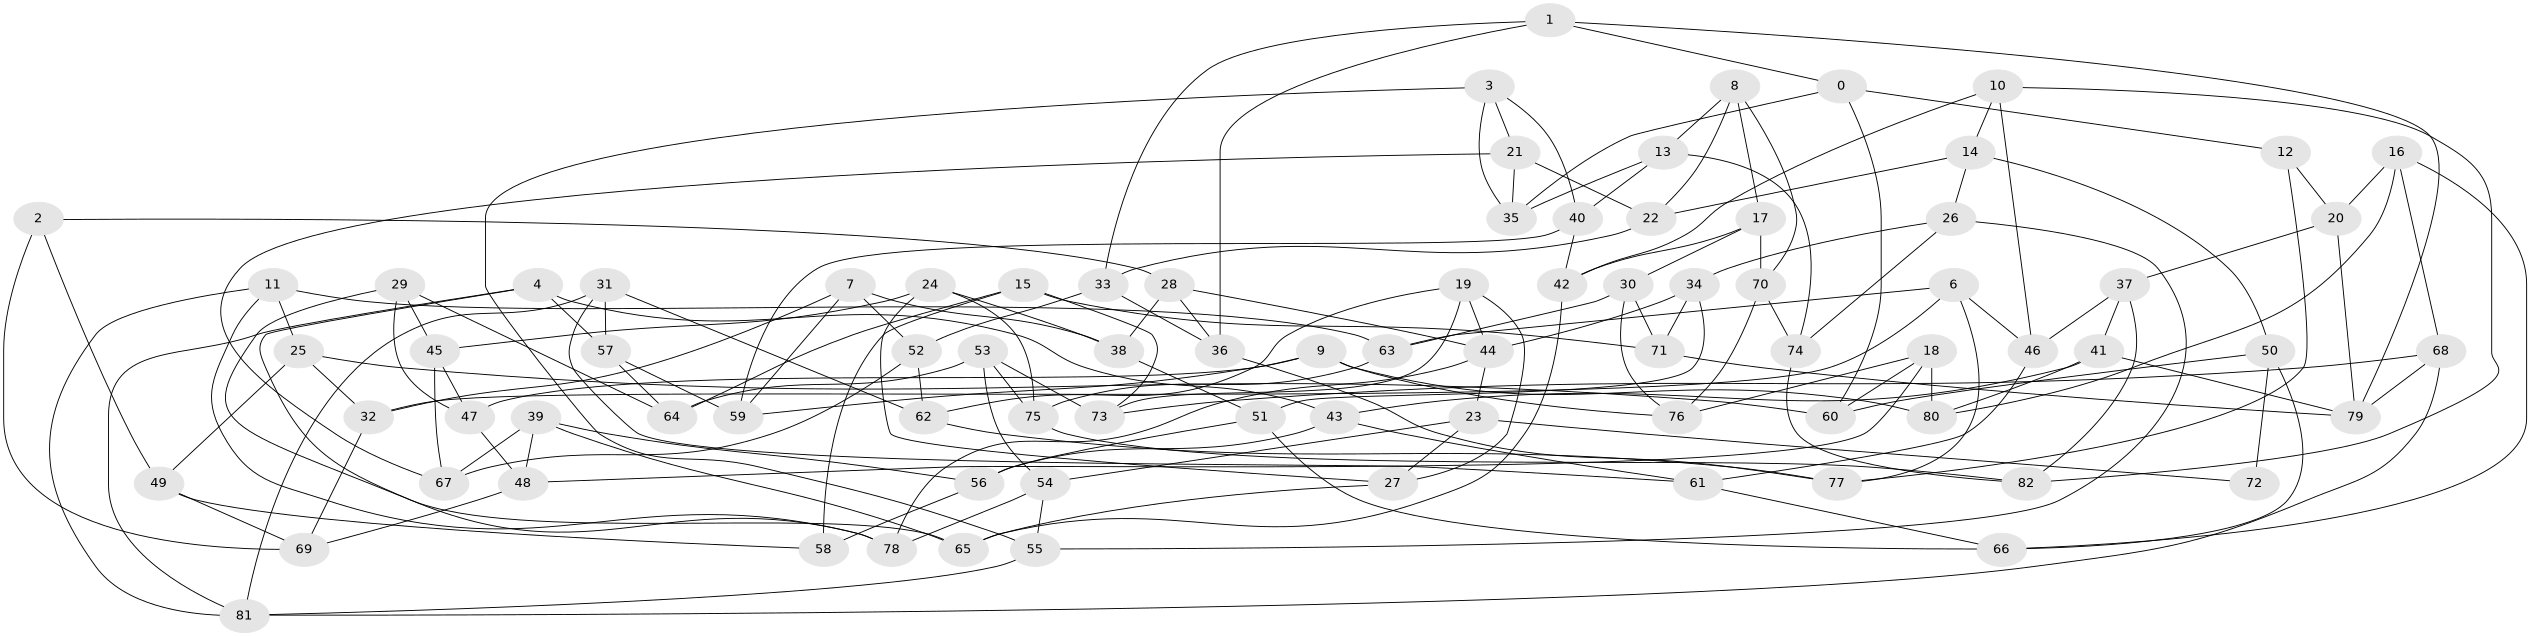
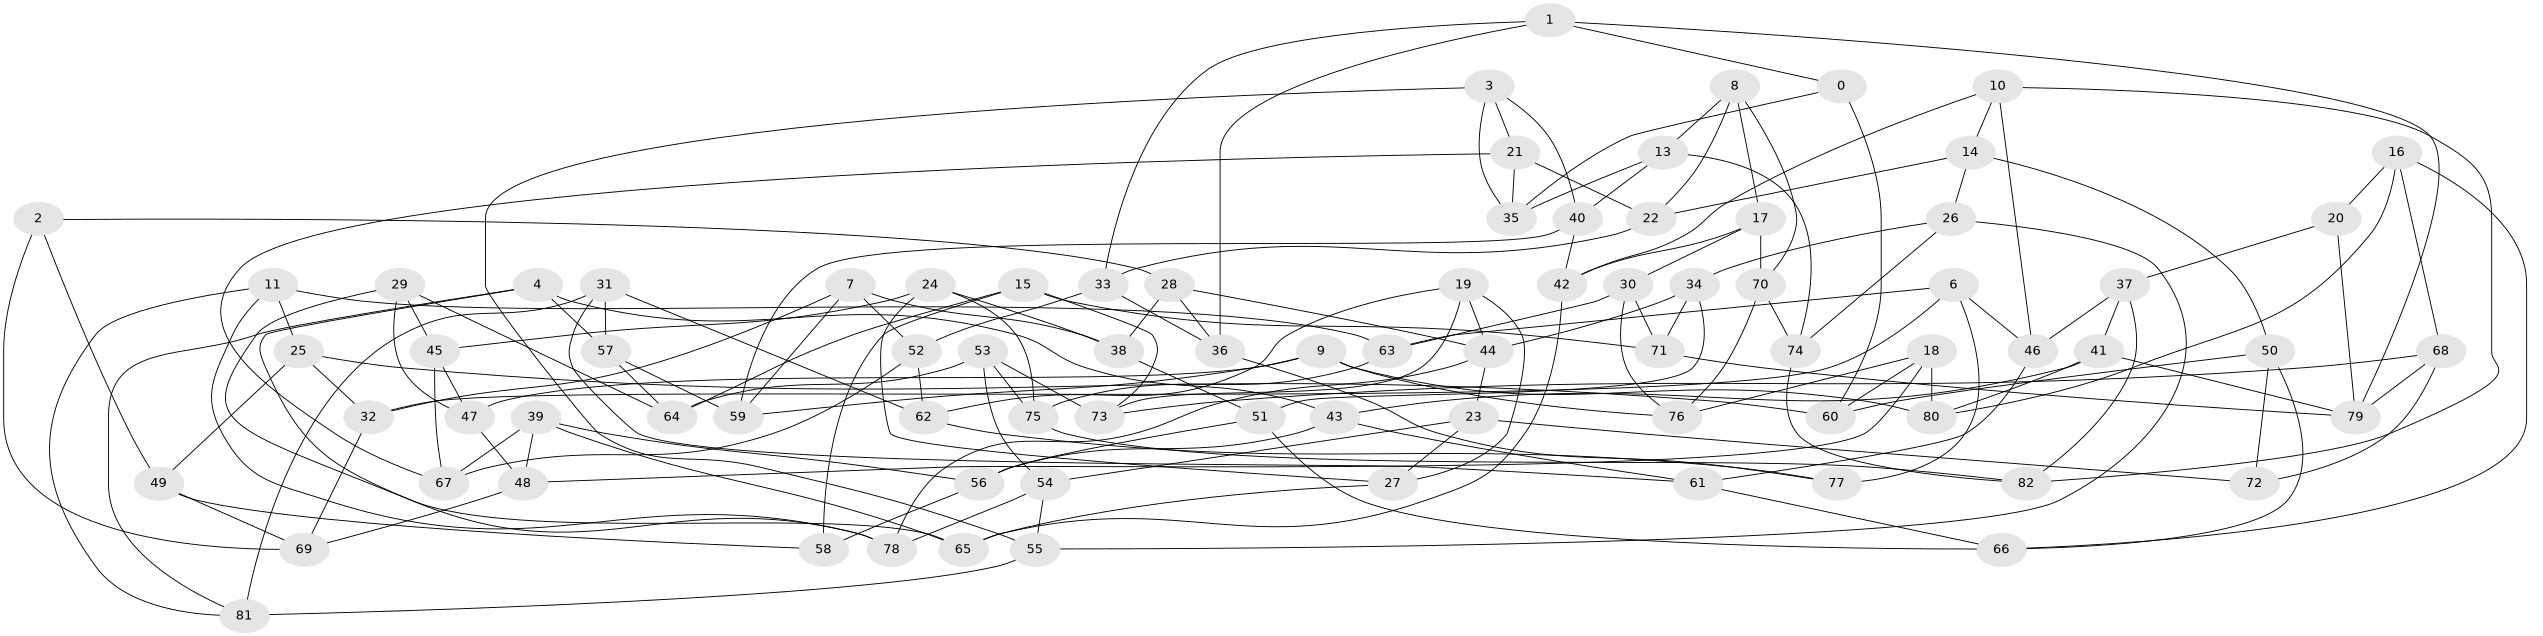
node "12": removed
edge "68" -- "81": now "68" -- "72"
